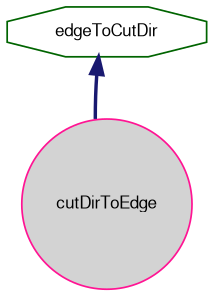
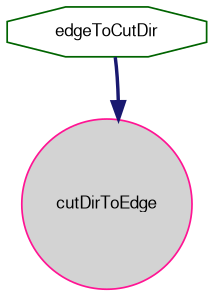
edge "cutDirToEdge" -> "edgeToCutDir": reversed
